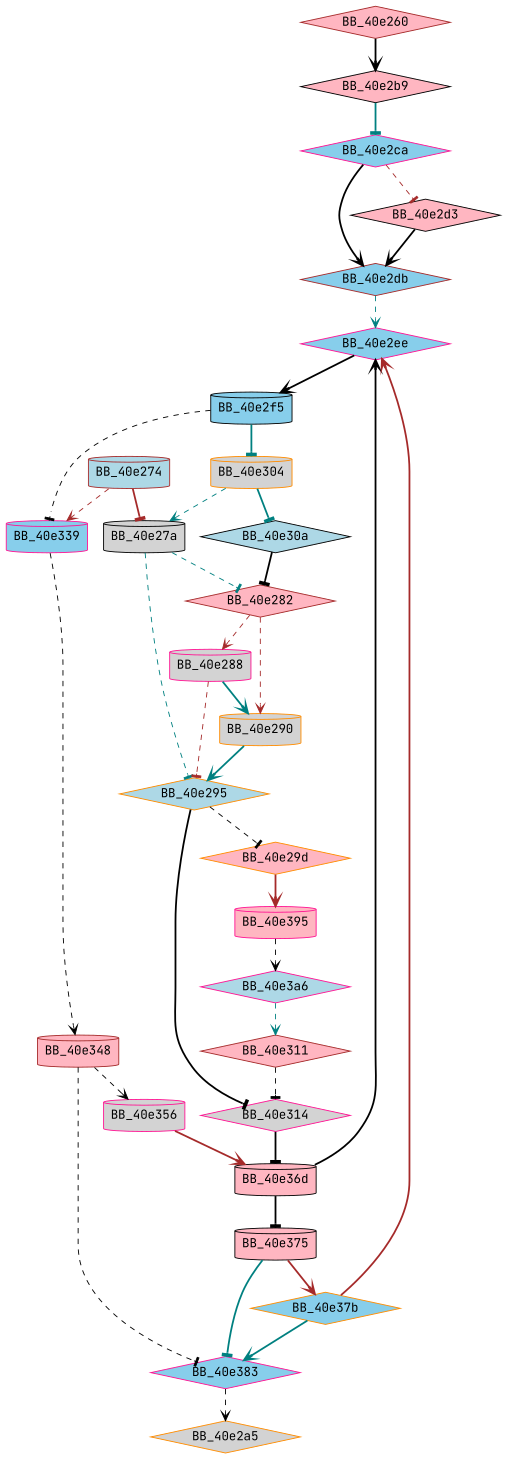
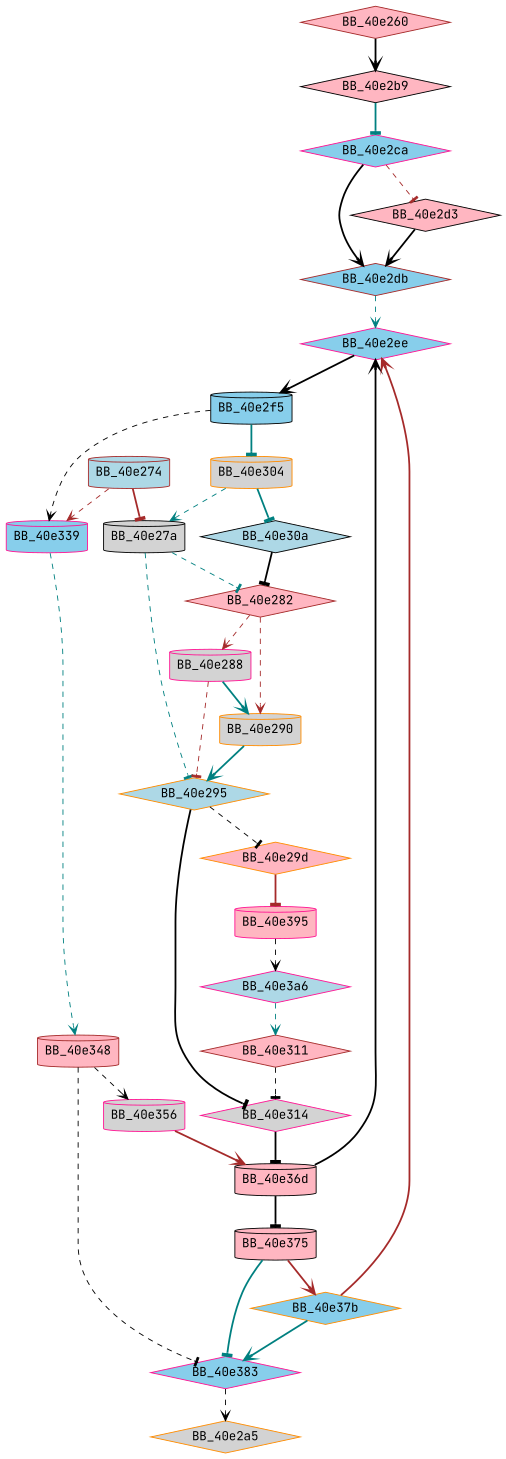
edge "BB_40e2f5" -> "BB_40e339": arrowhead tee -> vee
edge "BB_40e339" -> "BB_40e348": color black -> teal
edge "BB_40e29d" -> "BB_40e395": arrowhead vee -> tee
